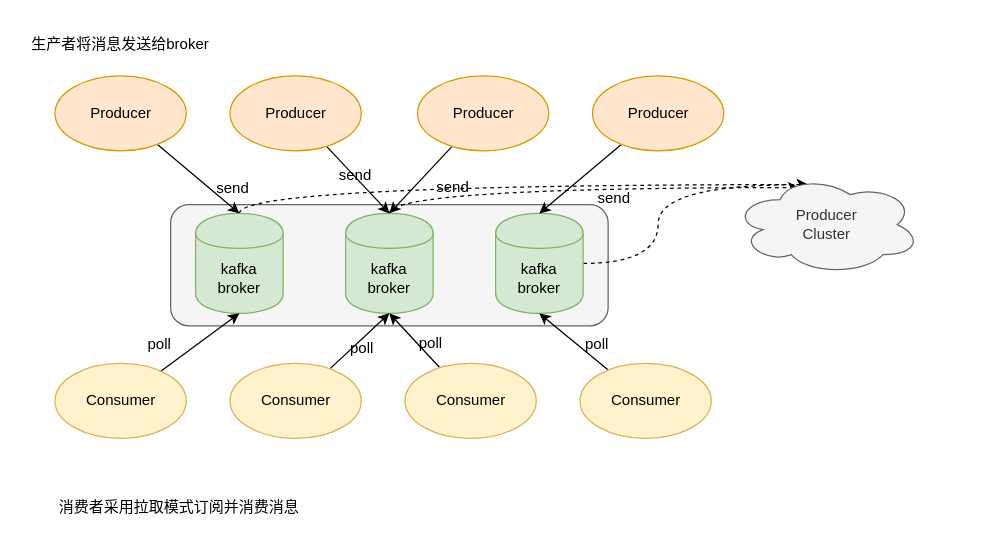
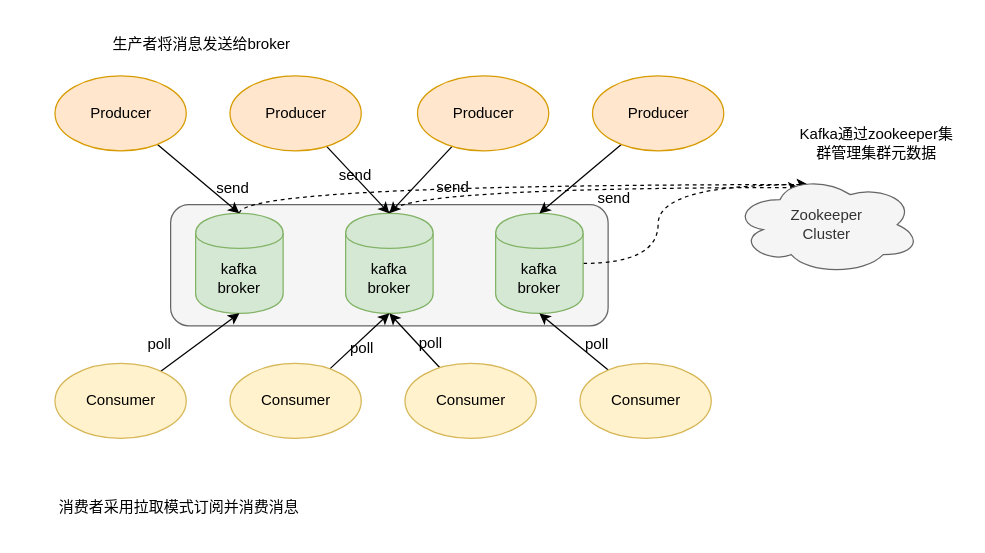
node "生产者将消息发送给broker": moved (121, 44) -> (202, 44)
node "Kafka通过zookeeper集群管理集群元数据": added
node "Producer Cluster": label "Producer Cluster" -> "Zookeeper Cluster"
